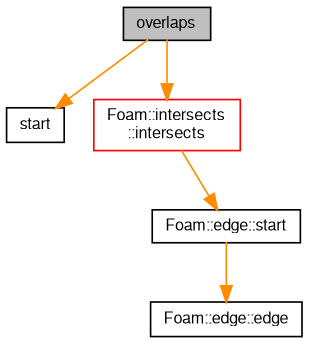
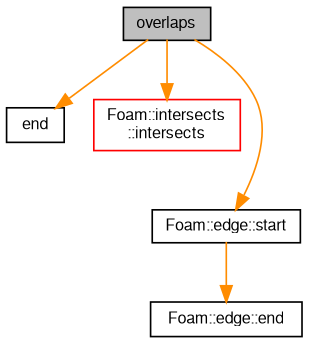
node "start": label "start" -> "end"
edge "Foam::intersects ::intersects" -> "Foam::edge::start": now "overlaps" -> "Foam::edge::start"
node "Foam::edge::edge": label "Foam::edge::edge" -> "Foam::edge::end"
